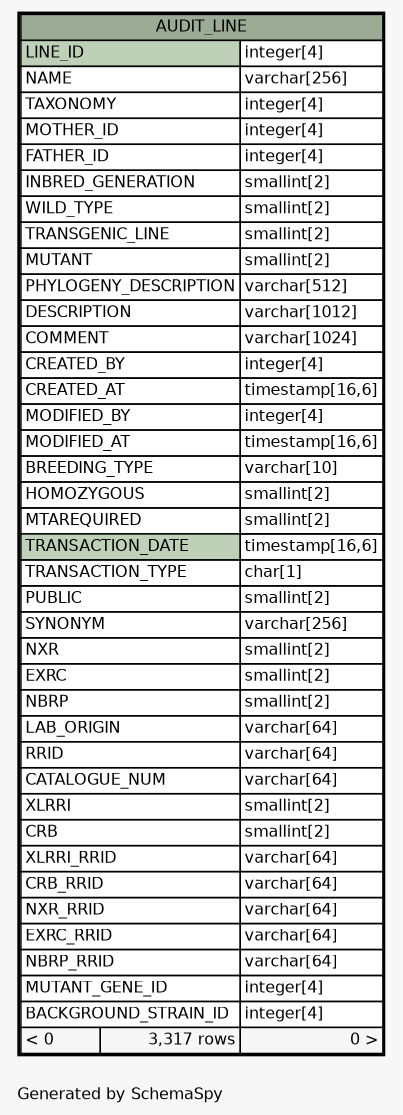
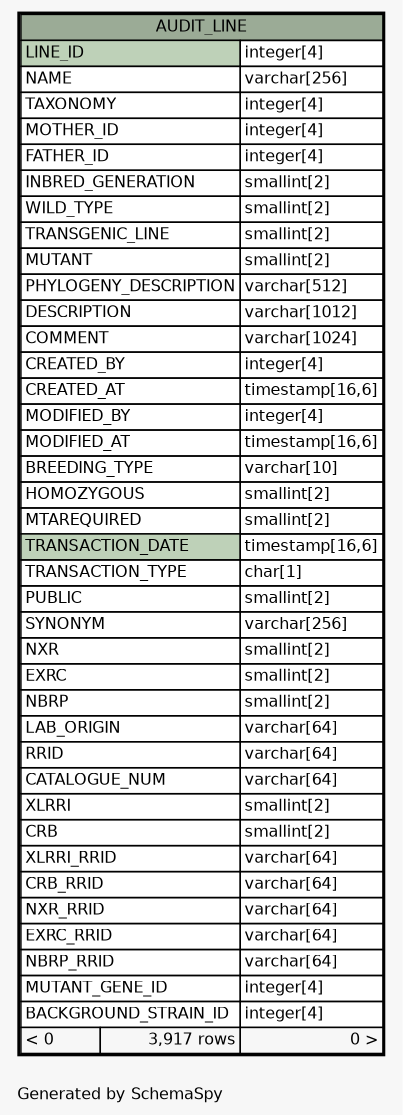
node "AUDIT_LINE": text "3,317 rows" -> "3,917 rows"
